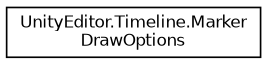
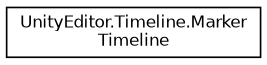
node "UnityEditor.Timeline.Marker DrawOptions": label "UnityEditor.Timeline.Marker DrawOptions" -> "UnityEditor.Timeline.Marker Timeline"
